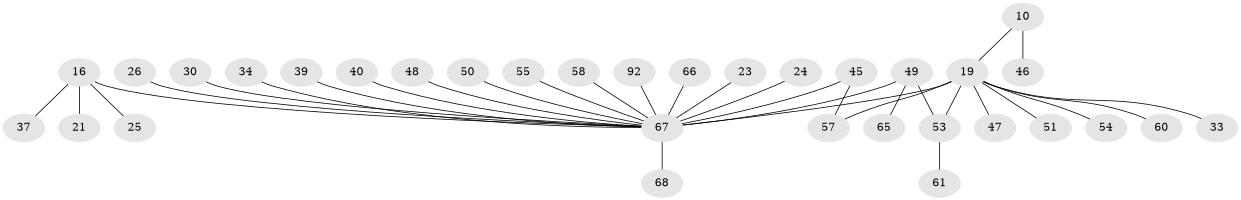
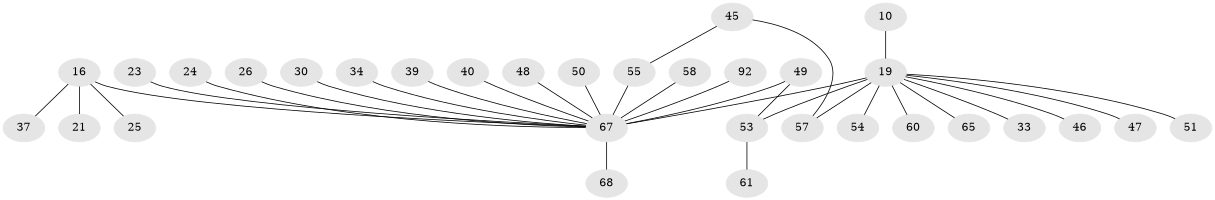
edge "10" -- "46": now "19" -- "46"
node "66": removed
edge "45" -- "67": now "45" -- "55"
edge "49" -- "65": now "19" -- "65"
